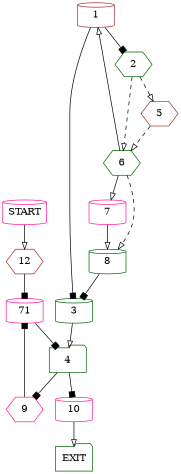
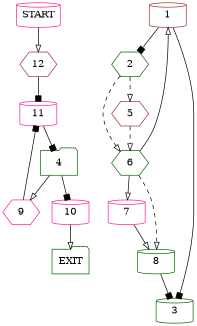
node "71": label "71" -> "11"
edge "3" -> "4": removed
edge "4" -> "9": arrowhead box -> onormal
